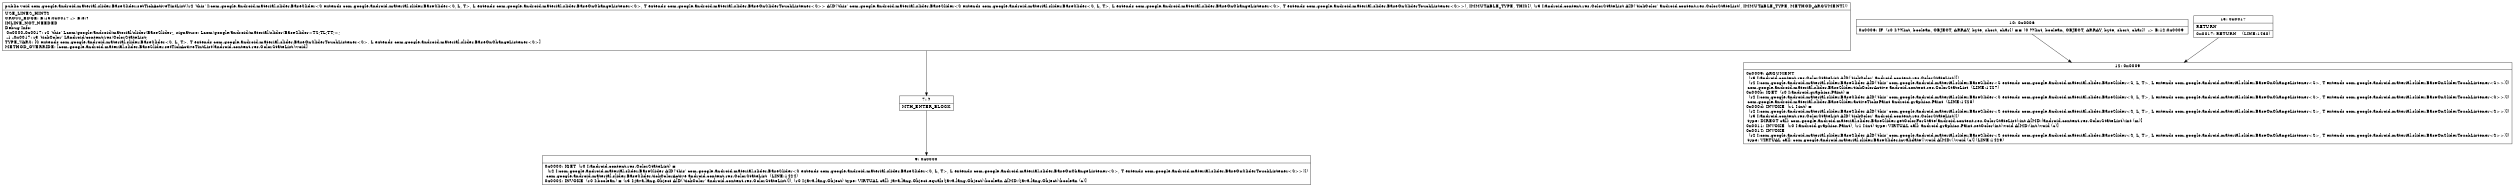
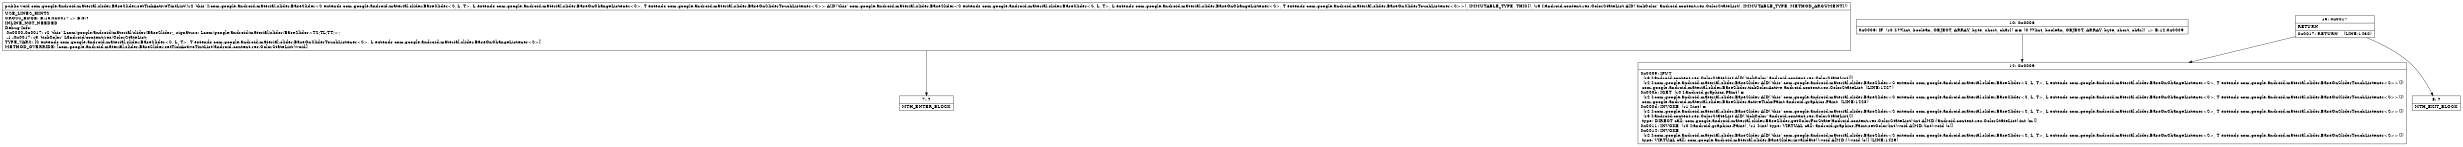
node "12: 0x0009": text "0x0009: ARGUMENT" -> "0x0009: IPUT"
node "8: ?": added
node "9: 0x0000": removed
